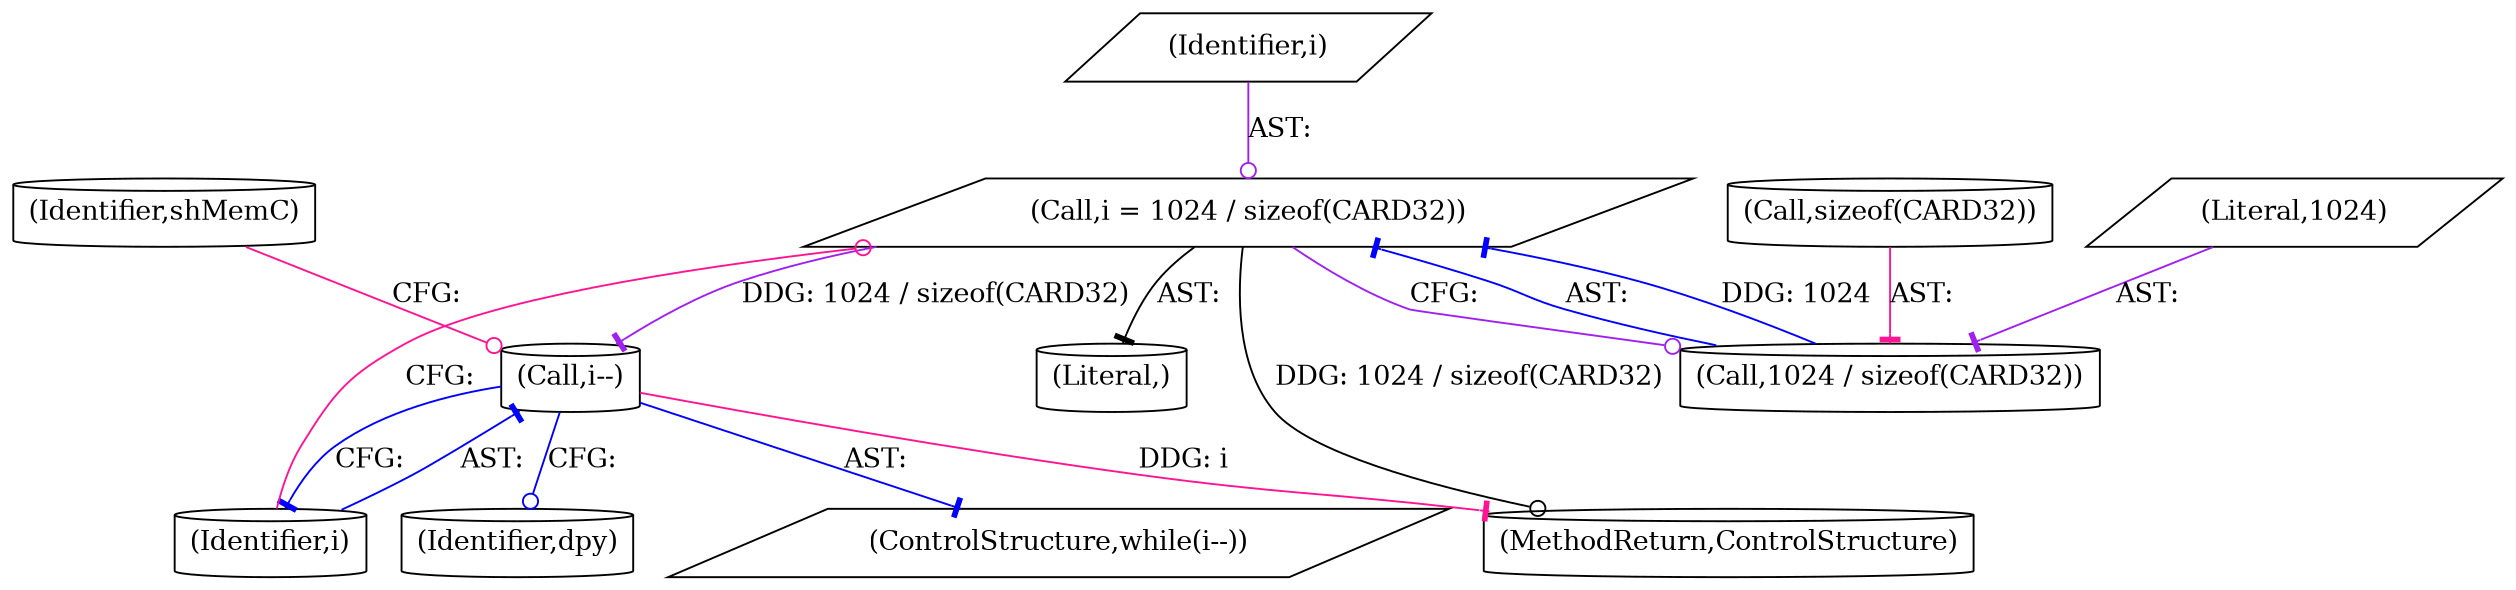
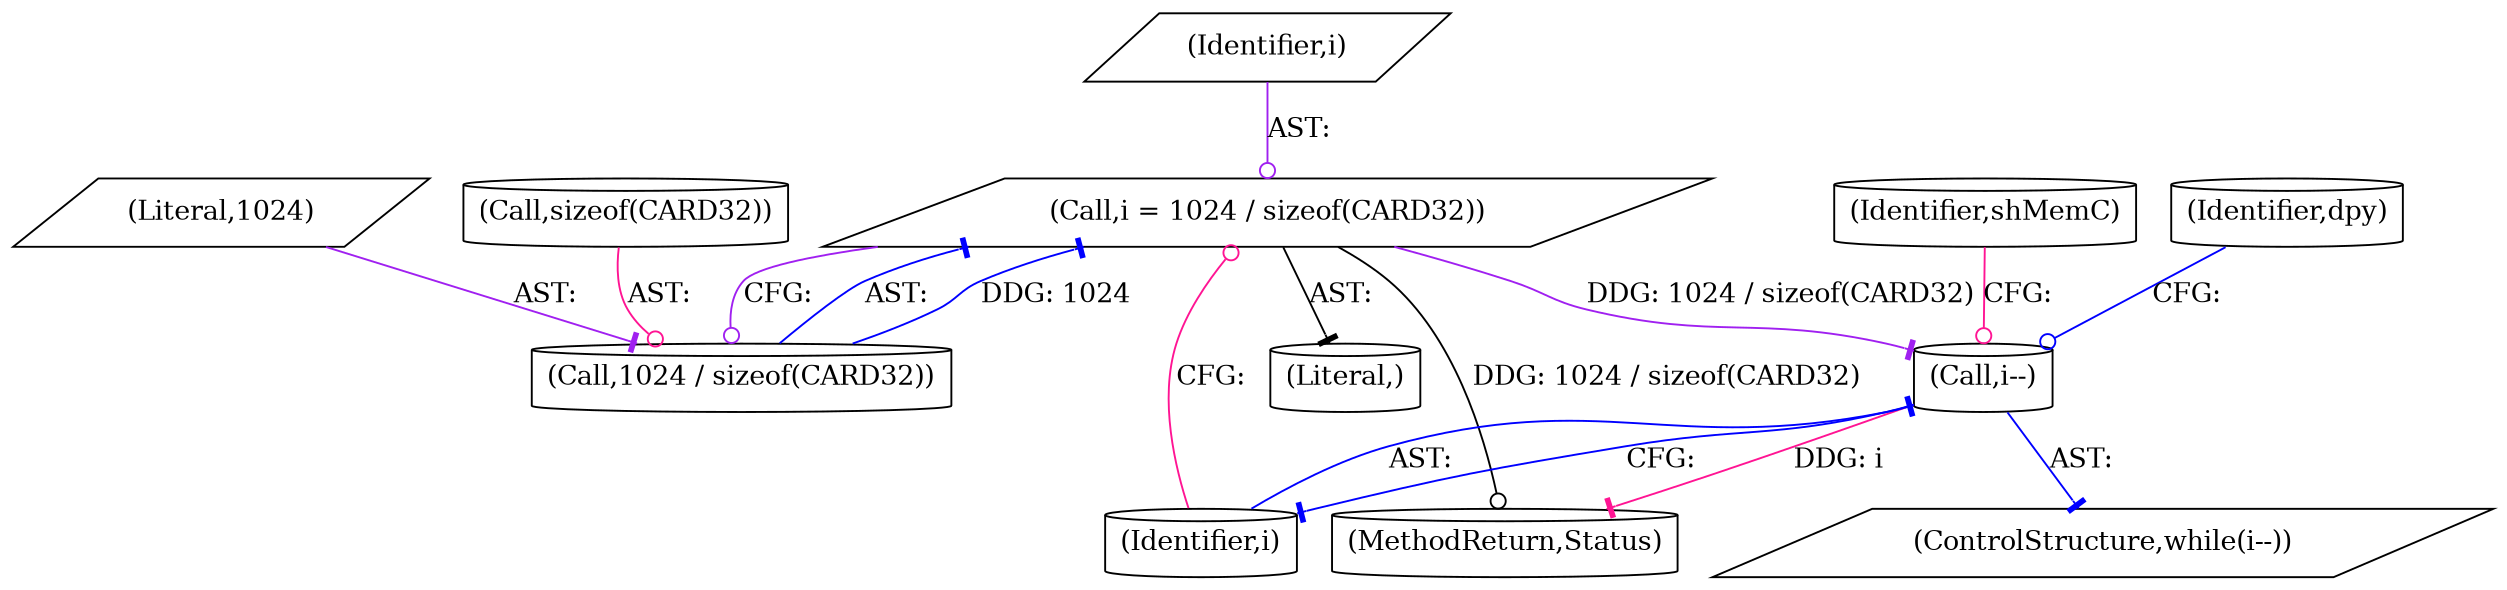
edge "(Call,sizeof(CARD32))" -> "(Call,1024 / sizeof(CARD32))": arrowhead tee -> odot
edge "(Call,i--)" -> "(Identifier,dpy)": reversed
node "(MethodReturn,ControlStructure)": label "(MethodReturn,ControlStructure)" -> "(MethodReturn,Status)"
